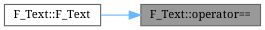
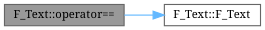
edge "F_Text::F_Text" -> "F_Text::operator==": reversed
